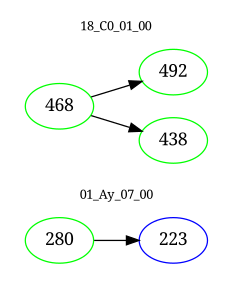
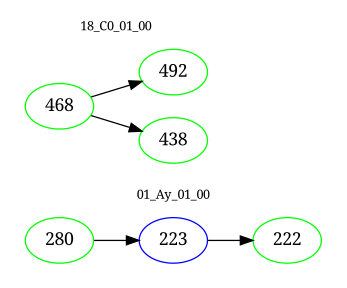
cluster "01_Ay_07_00": label "01_Ay_07_00" -> "01_Ay_01_00"
node "222": added
